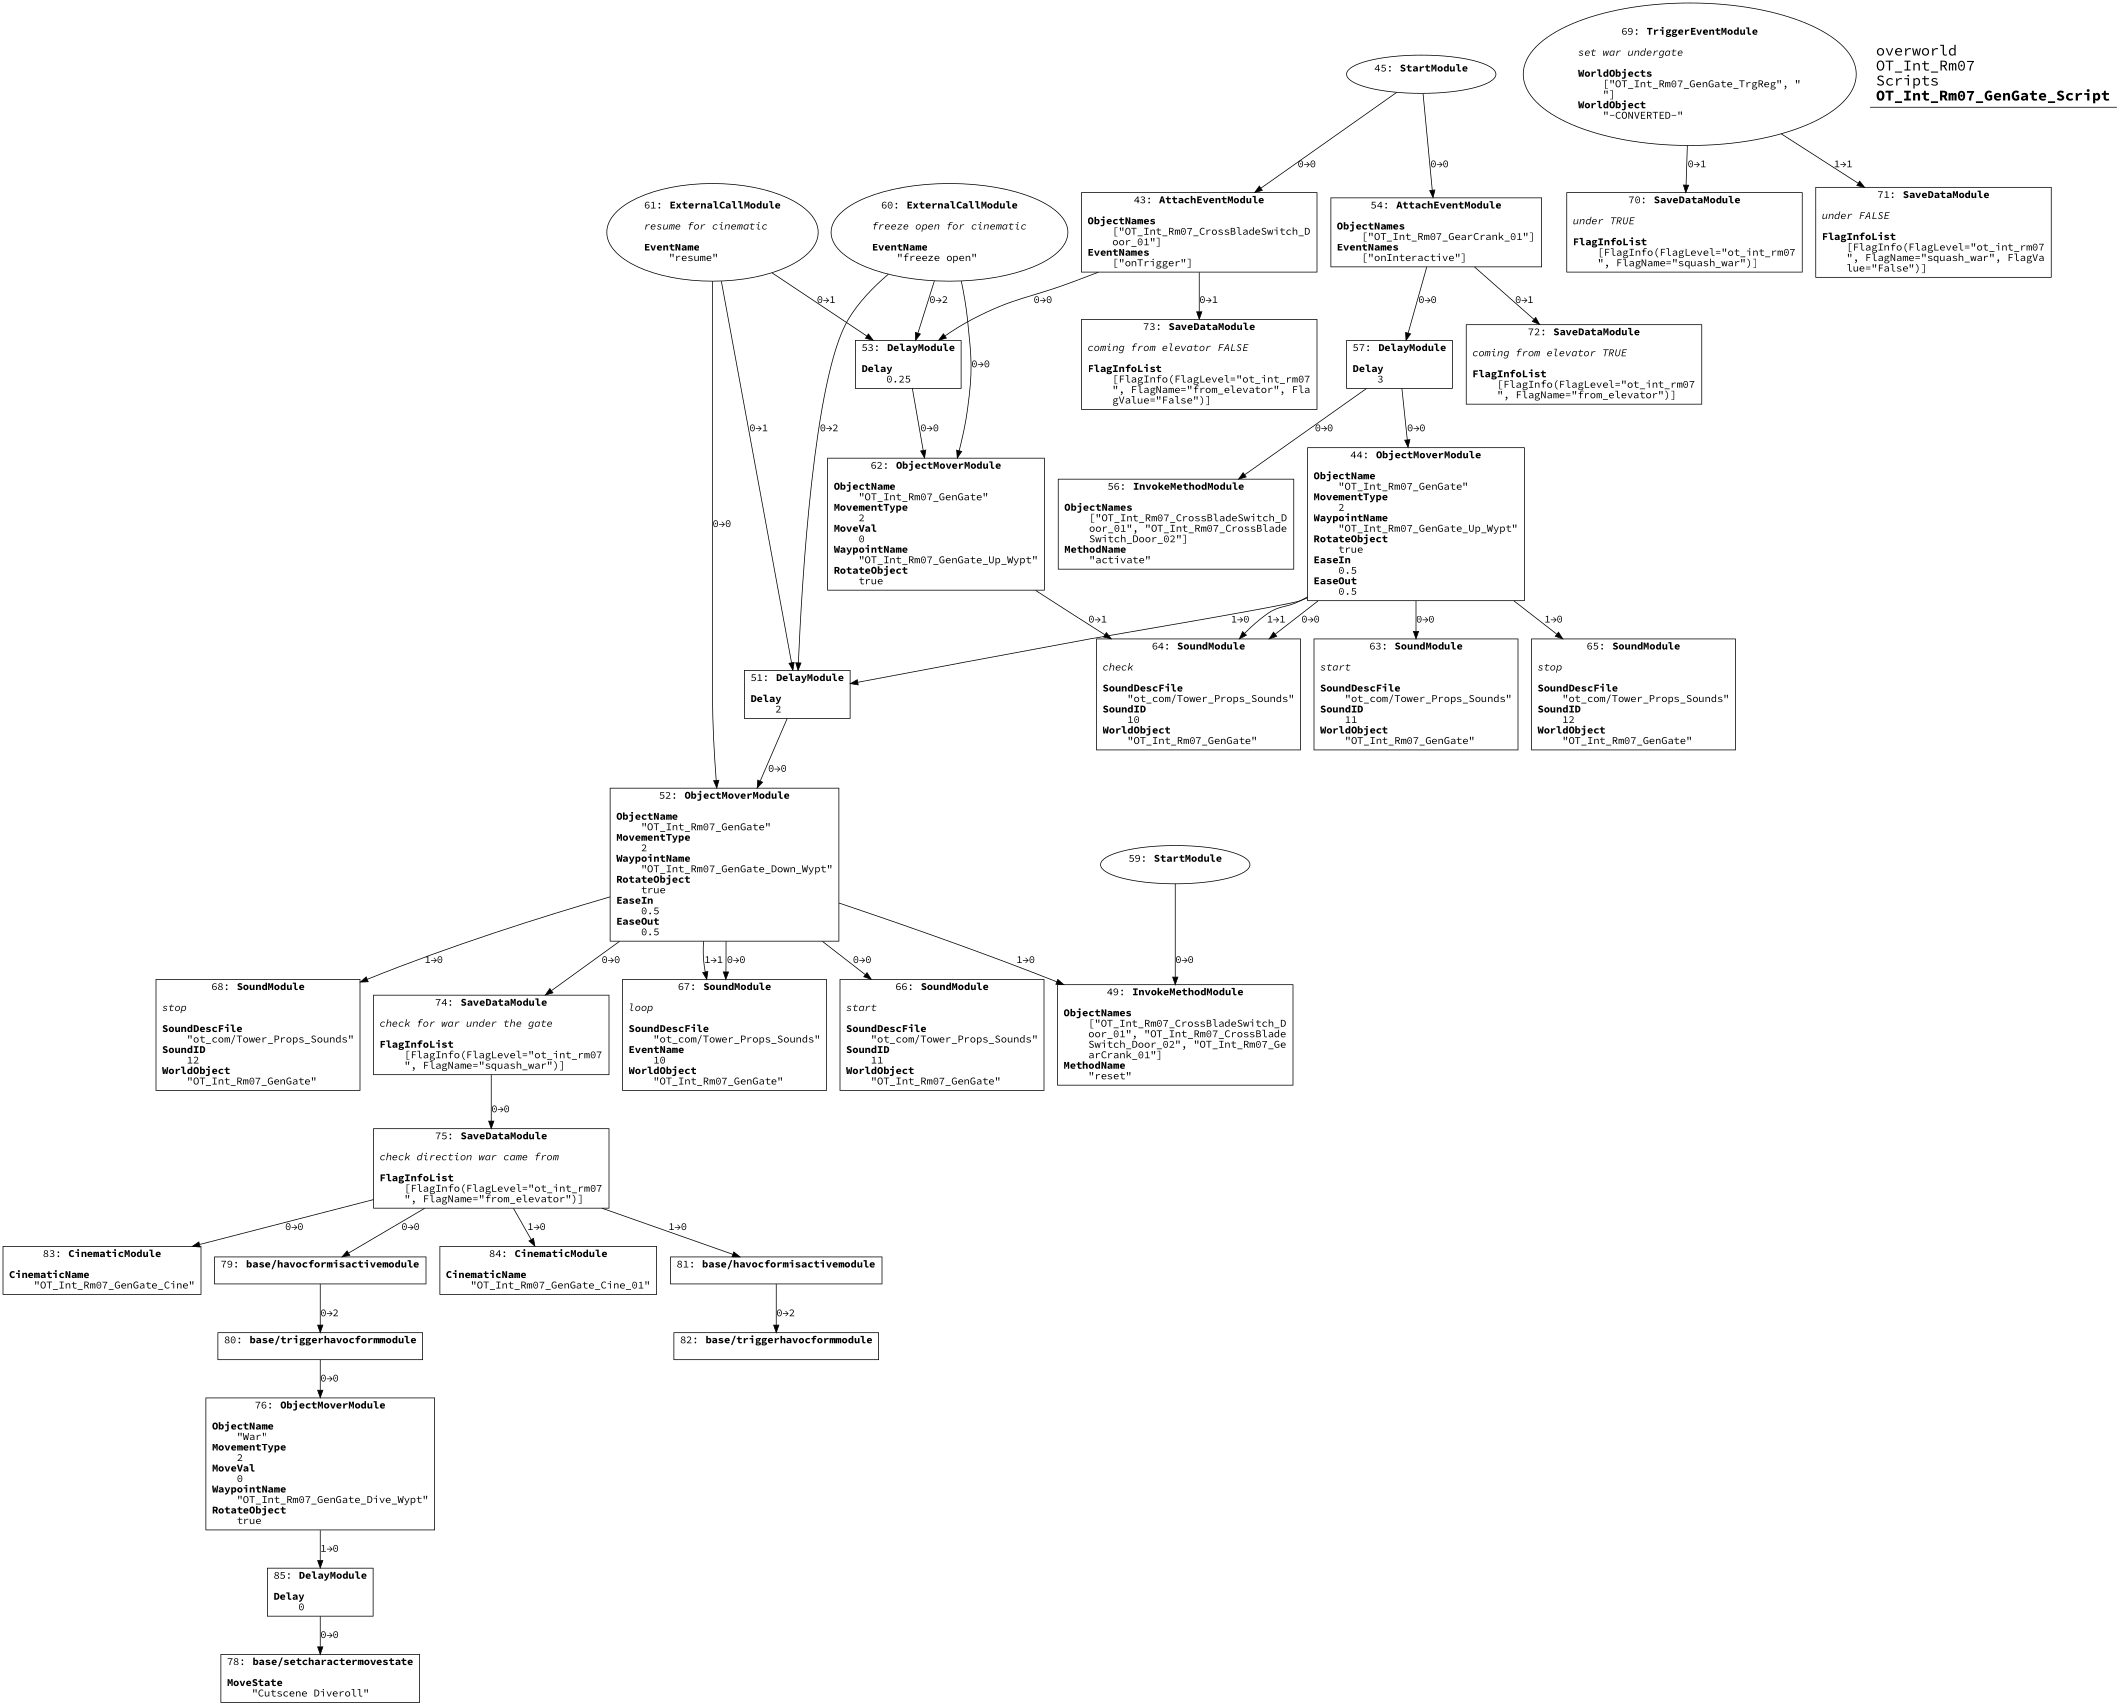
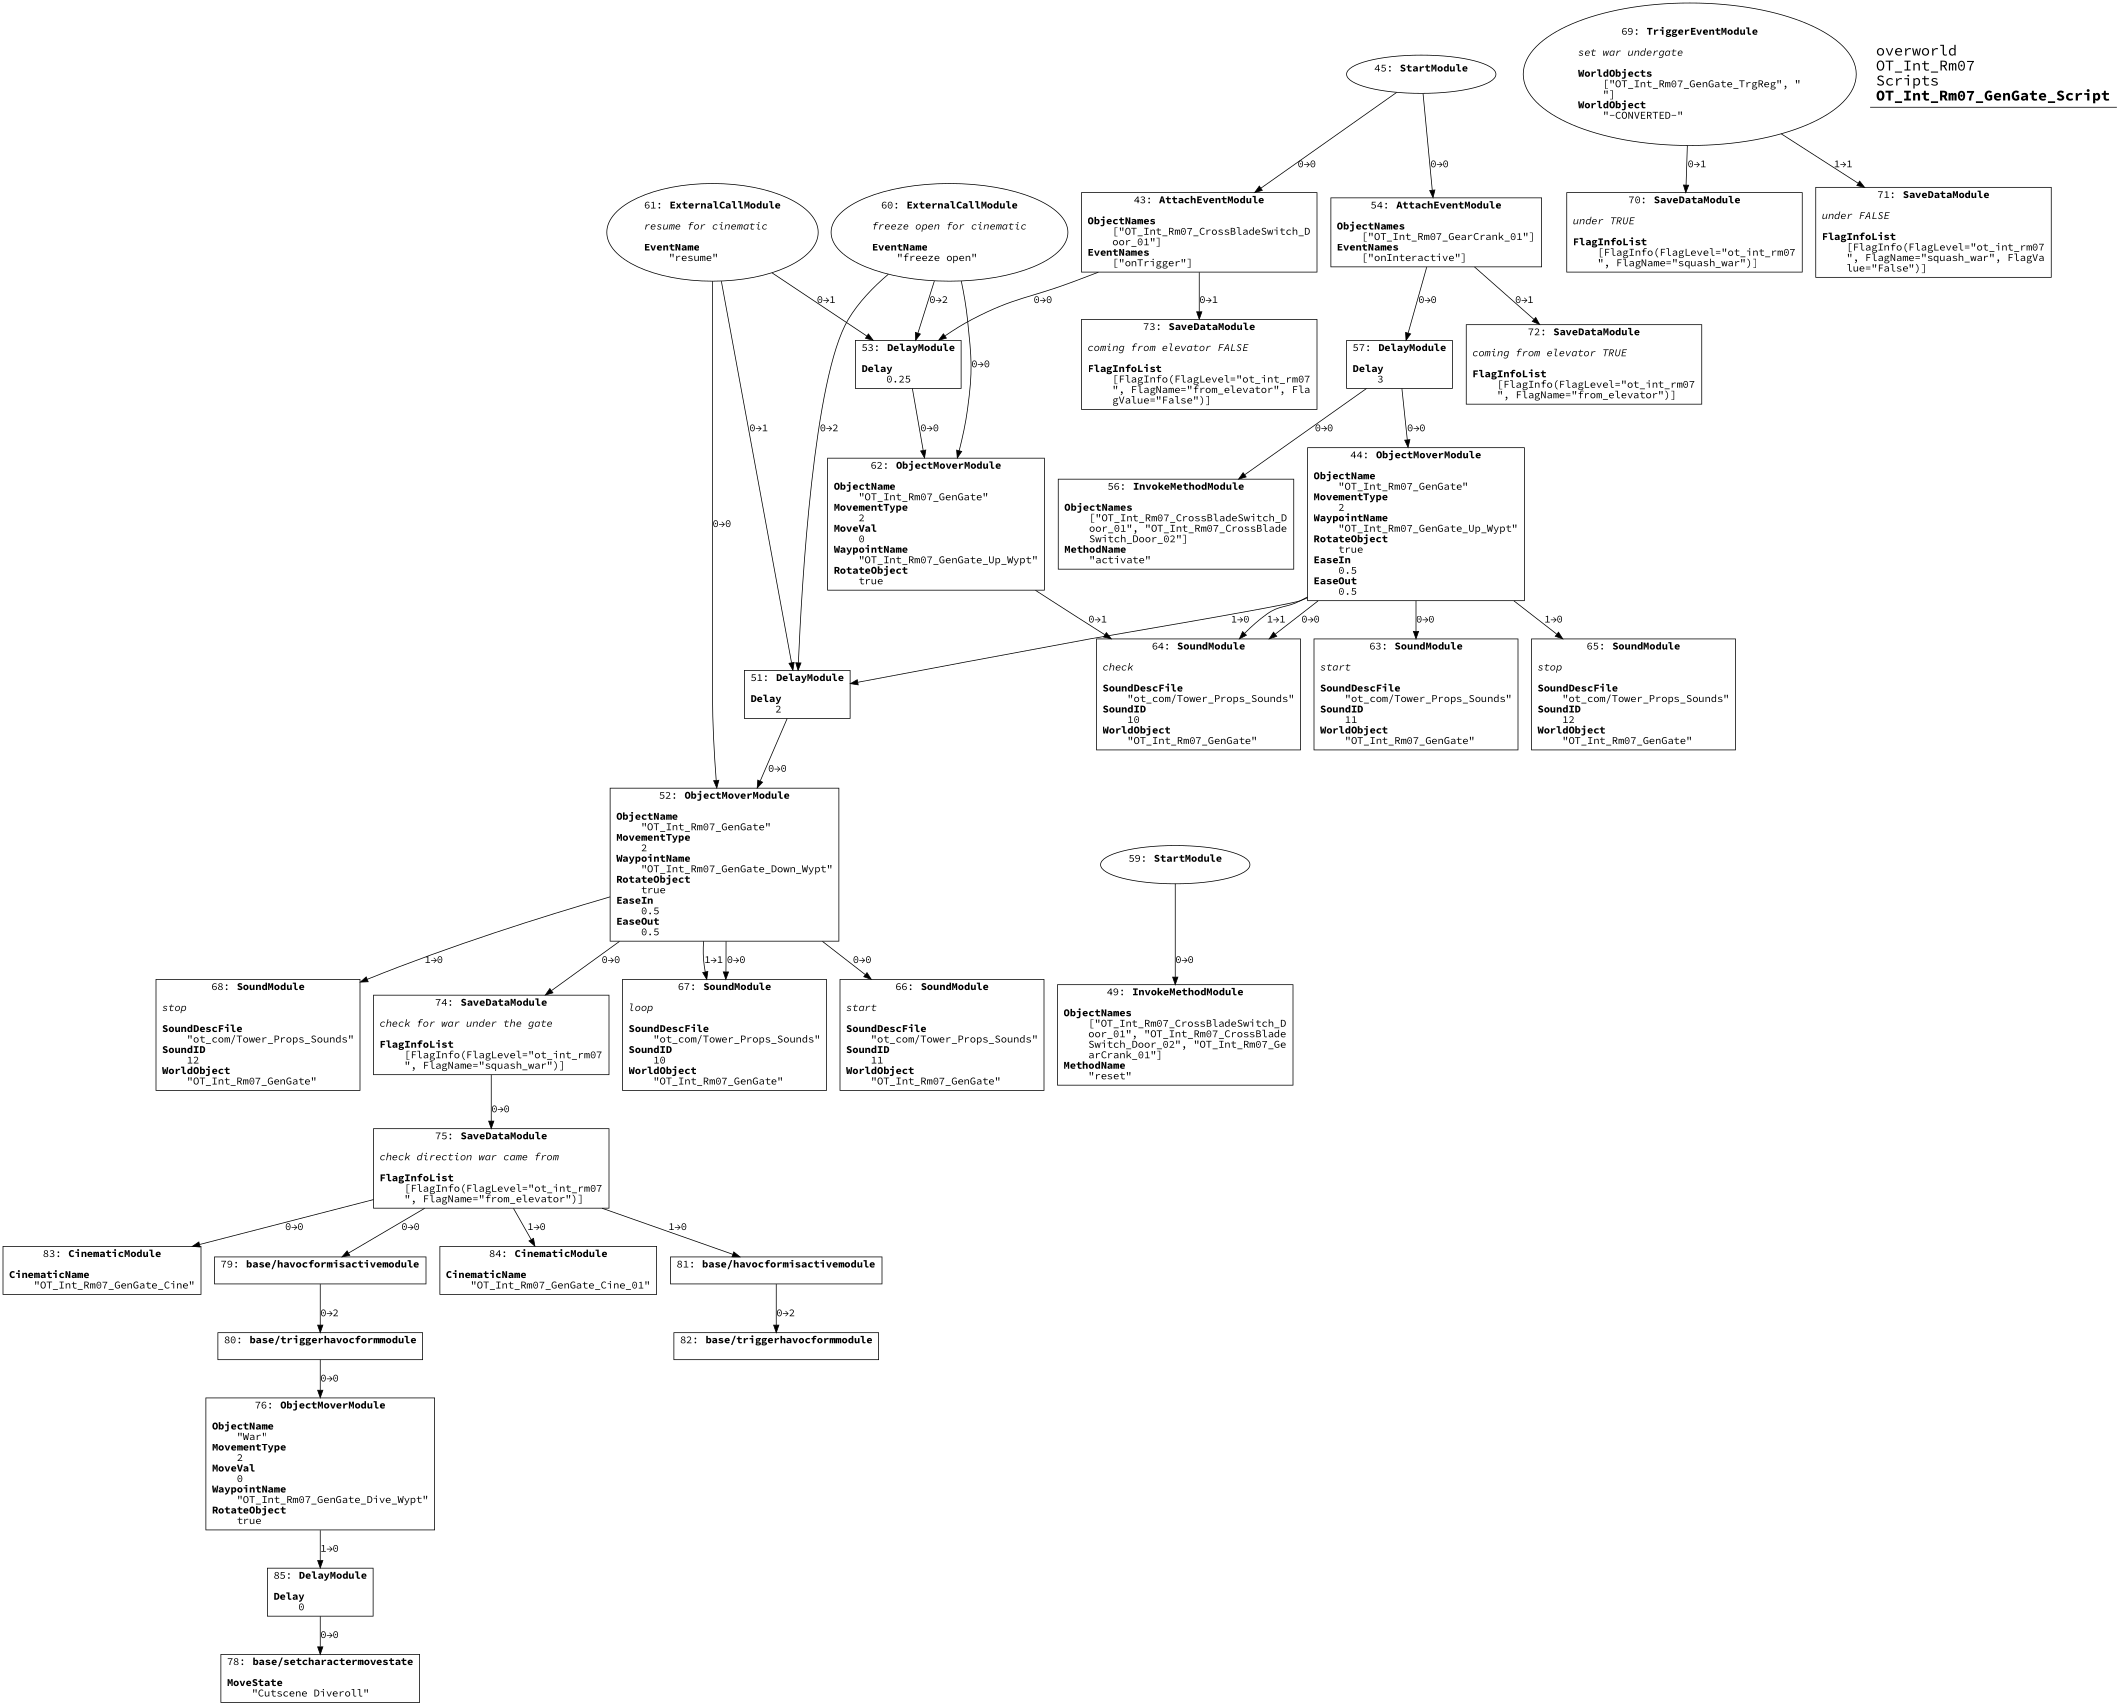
edge "52:" -> "49:": removed, label "1→0"
node "67:": text "EventName" -> "SoundID"
